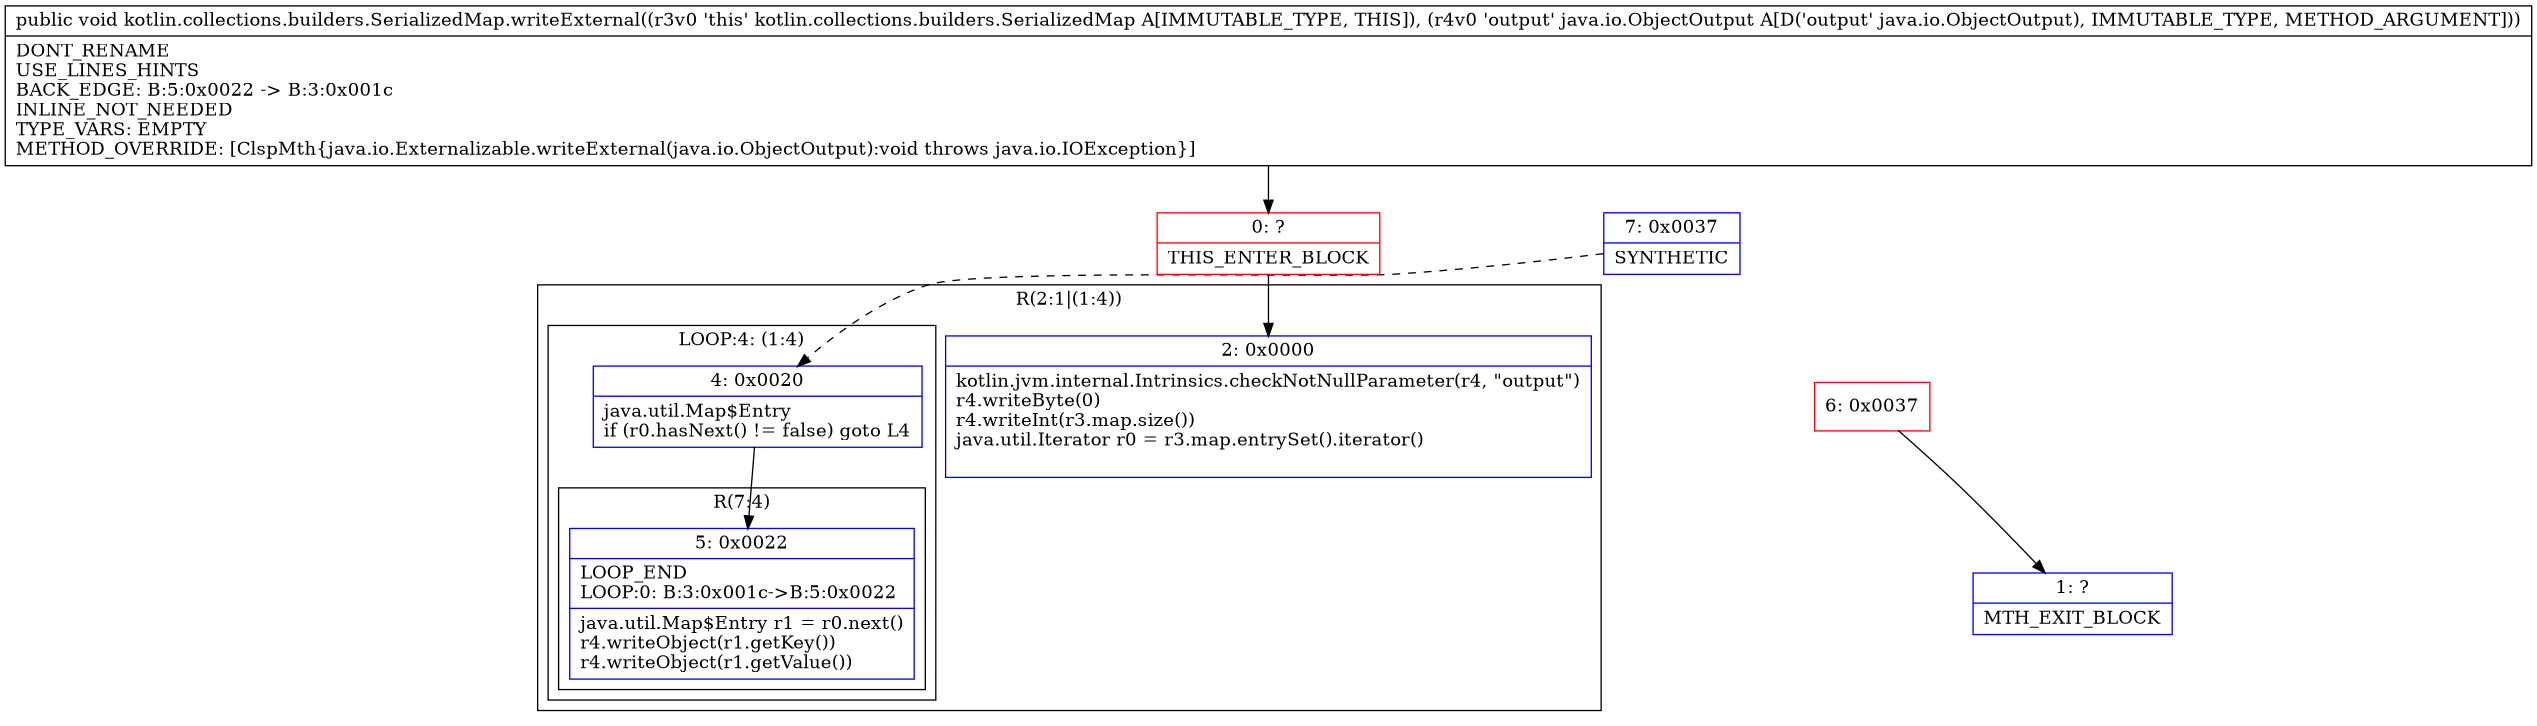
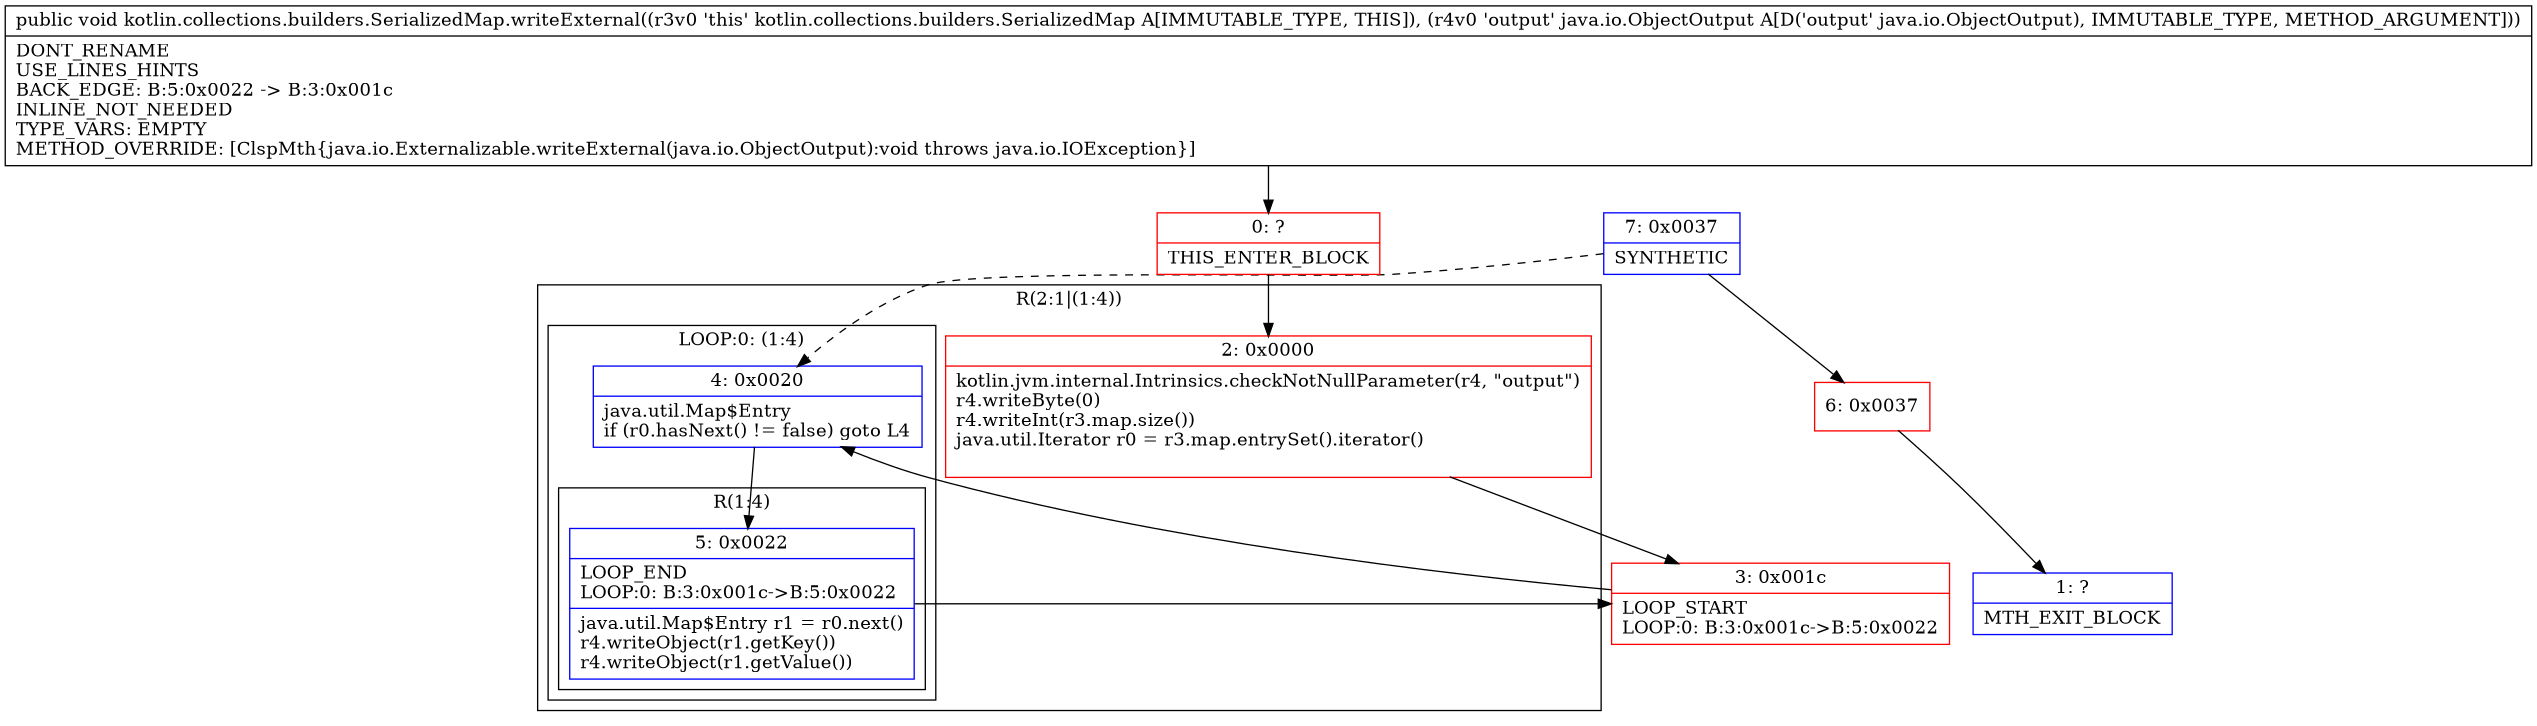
edge "7: 0x0037" -> "6: 0x0037": added
cluster "LOOP:4: (1:4)": label "LOOP:4: (1:4)" -> "LOOP:0: (1:4)"
node "2: 0x0000": color blue -> red
cluster "R(7:4)": label "R(7:4)" -> "R(1:4)"
node "3: 0x001c": added
